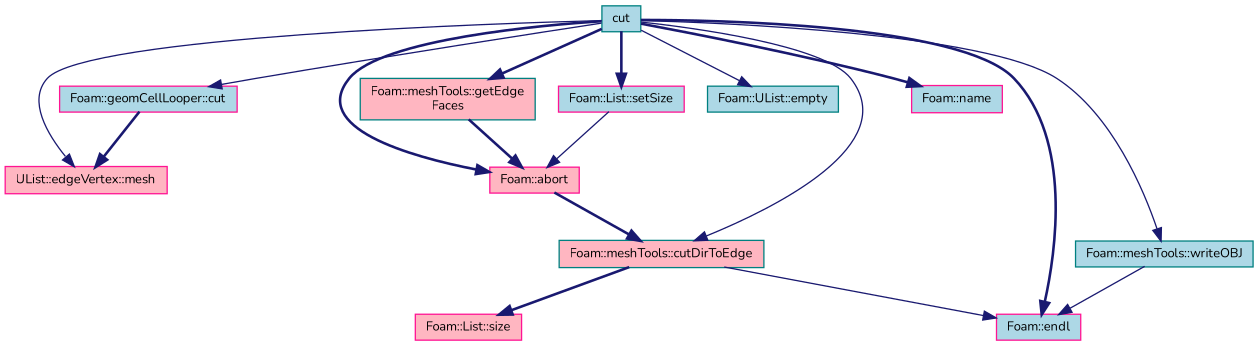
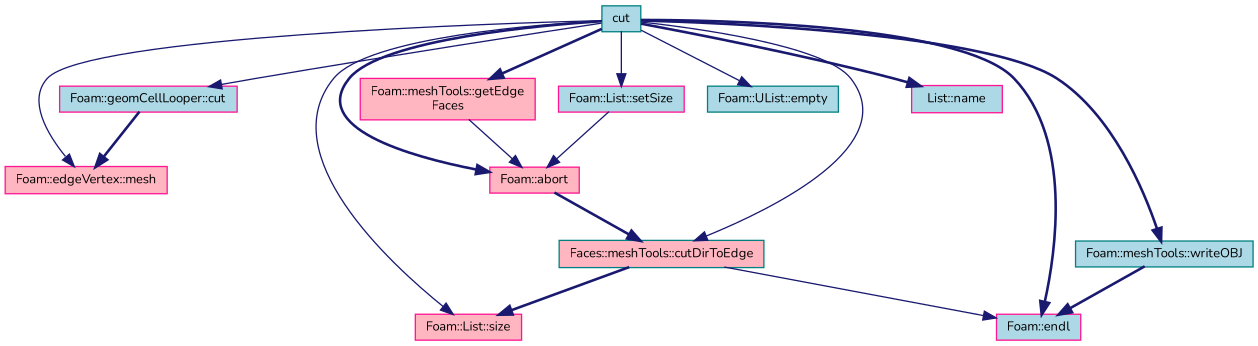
edge "cut" -> "Foam::List::setSize": style bold -> solid
edge "cut" -> "Foam::meshTools::writeOBJ": style solid -> bold
edge "cut" -> "Foam::List::size": added
node "Foam::meshTools::getEdge Faces": color teal -> deeppink
node "Foam::name": label "Foam::name" -> "List::name"
edge "Foam::meshTools::getEdge Faces" -> "Foam::abort": style bold -> solid
node "UList::edgeVertex::mesh": label "UList::edgeVertex::mesh" -> "Foam::edgeVertex::mesh"
node "Foam::meshTools::cutDirToEdge": label "Foam::meshTools::cutDirToEdge" -> "Faces::meshTools::cutDirToEdge"
edge "Foam::meshTools::writeOBJ" -> "Foam::endl": style solid -> bold
